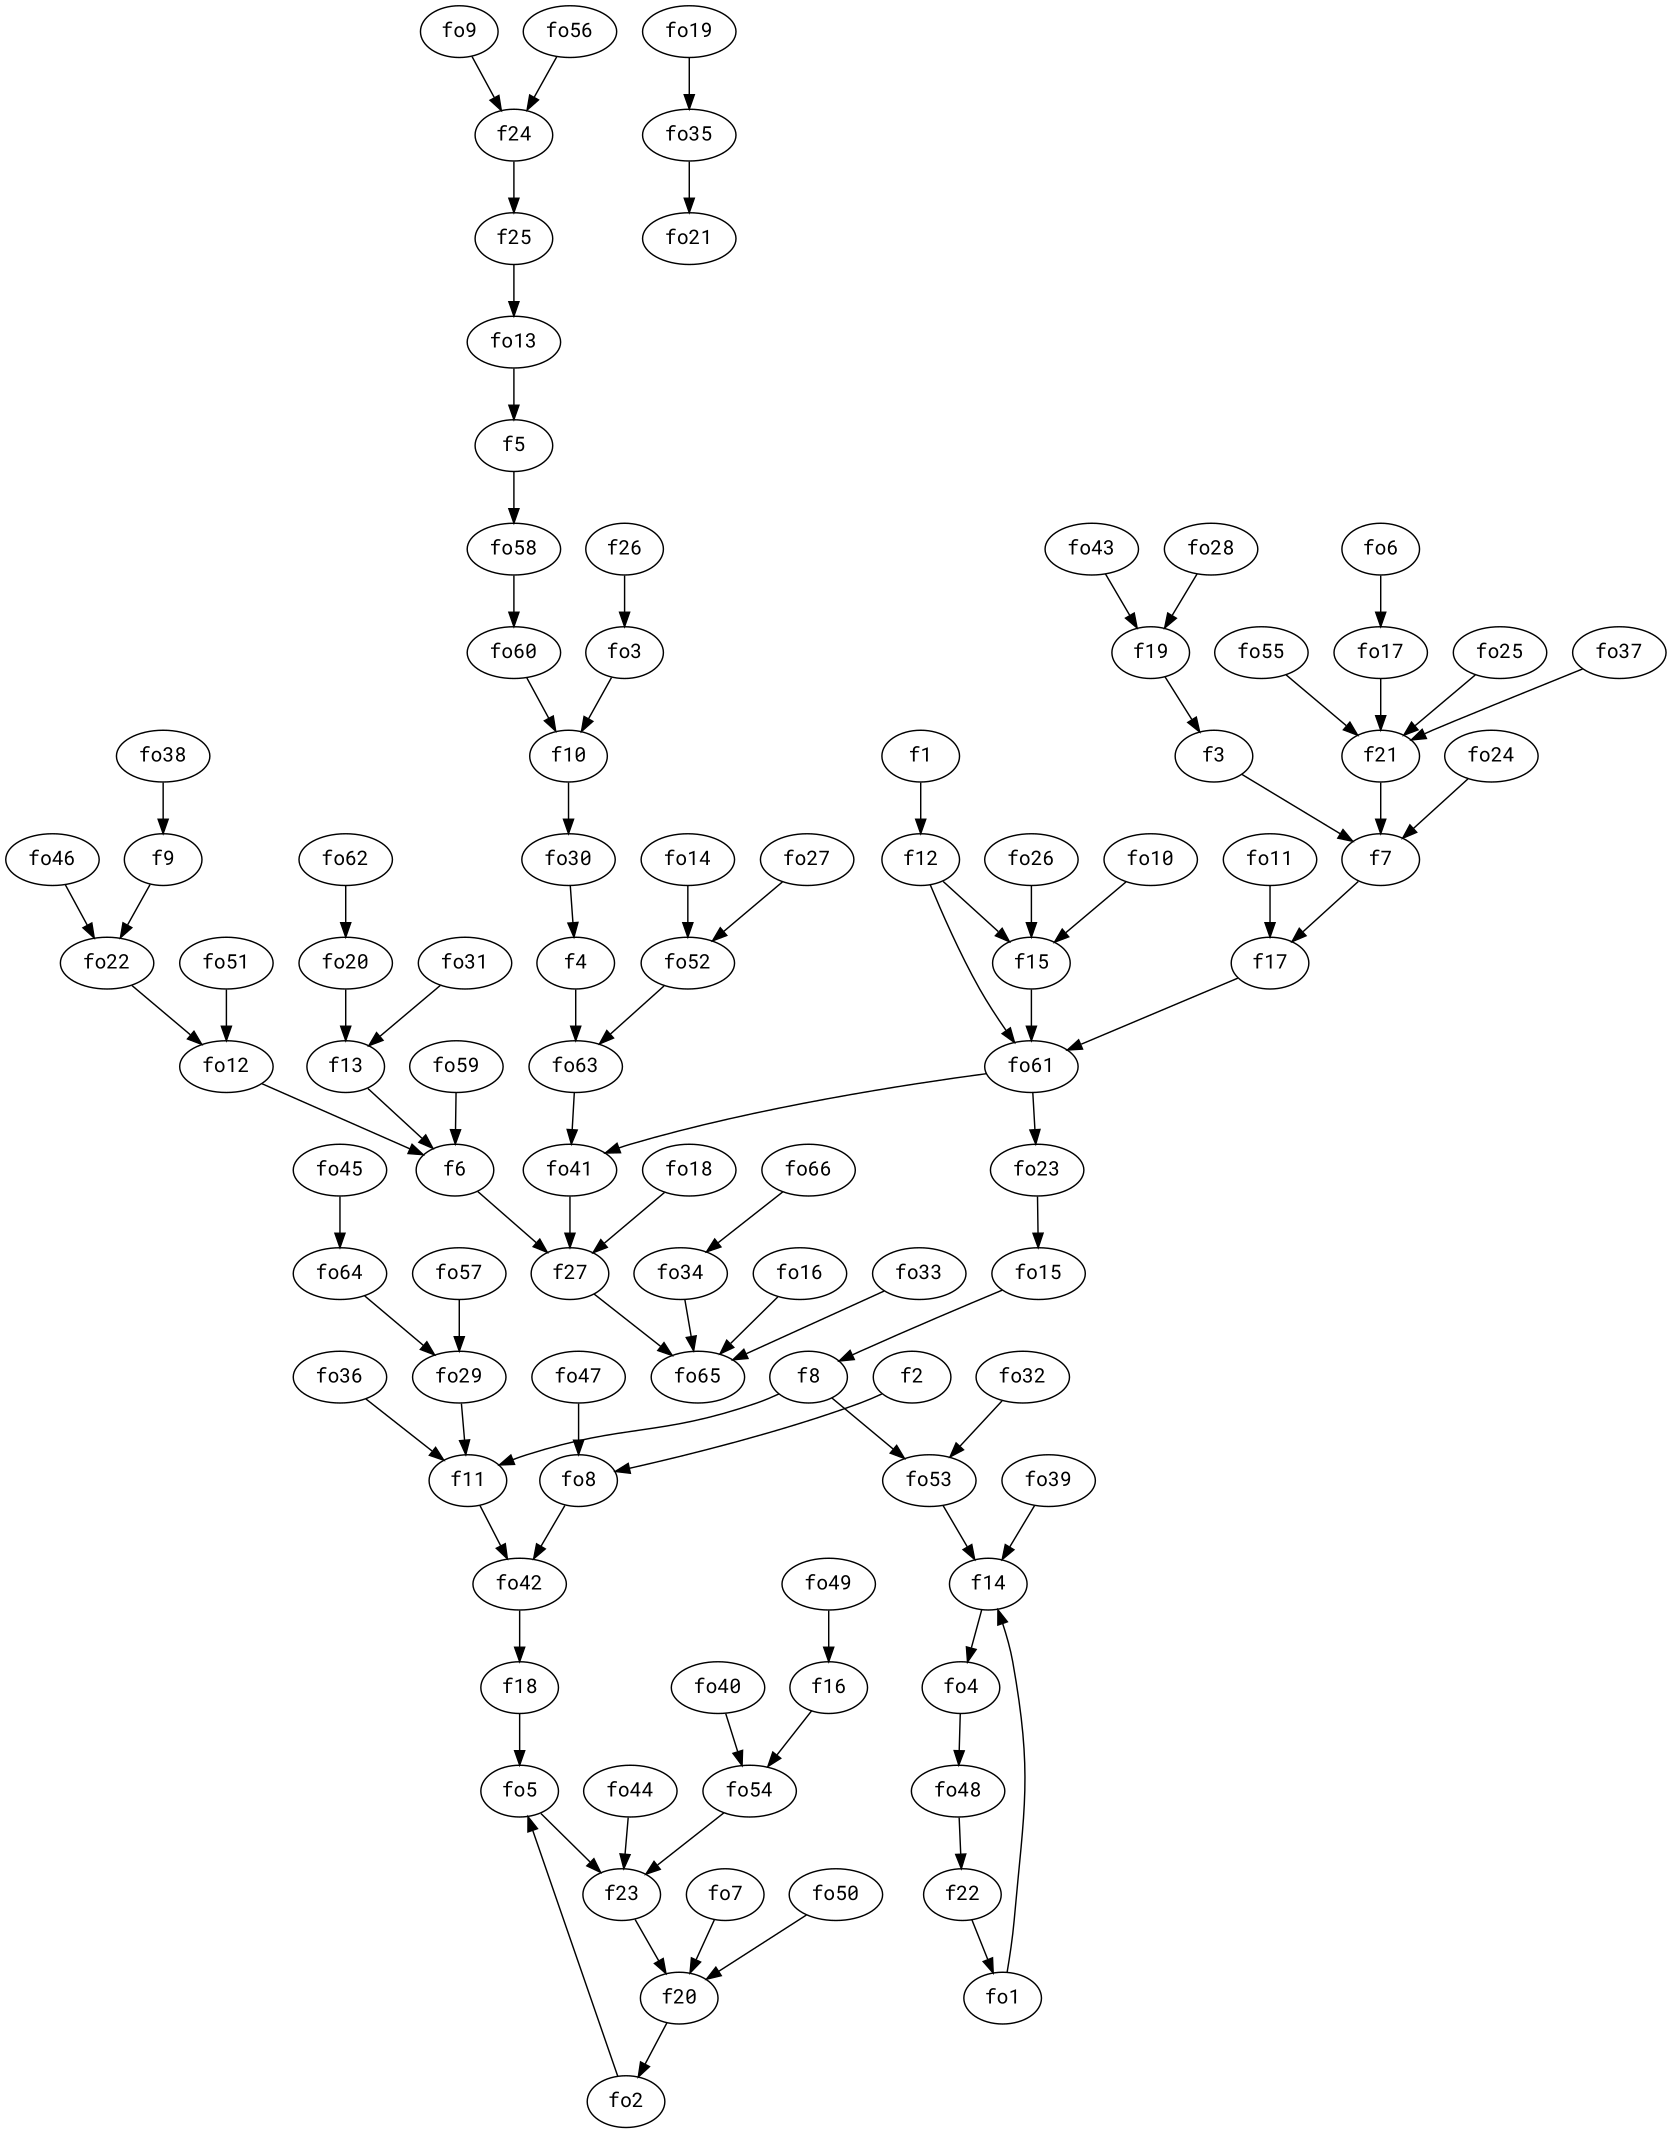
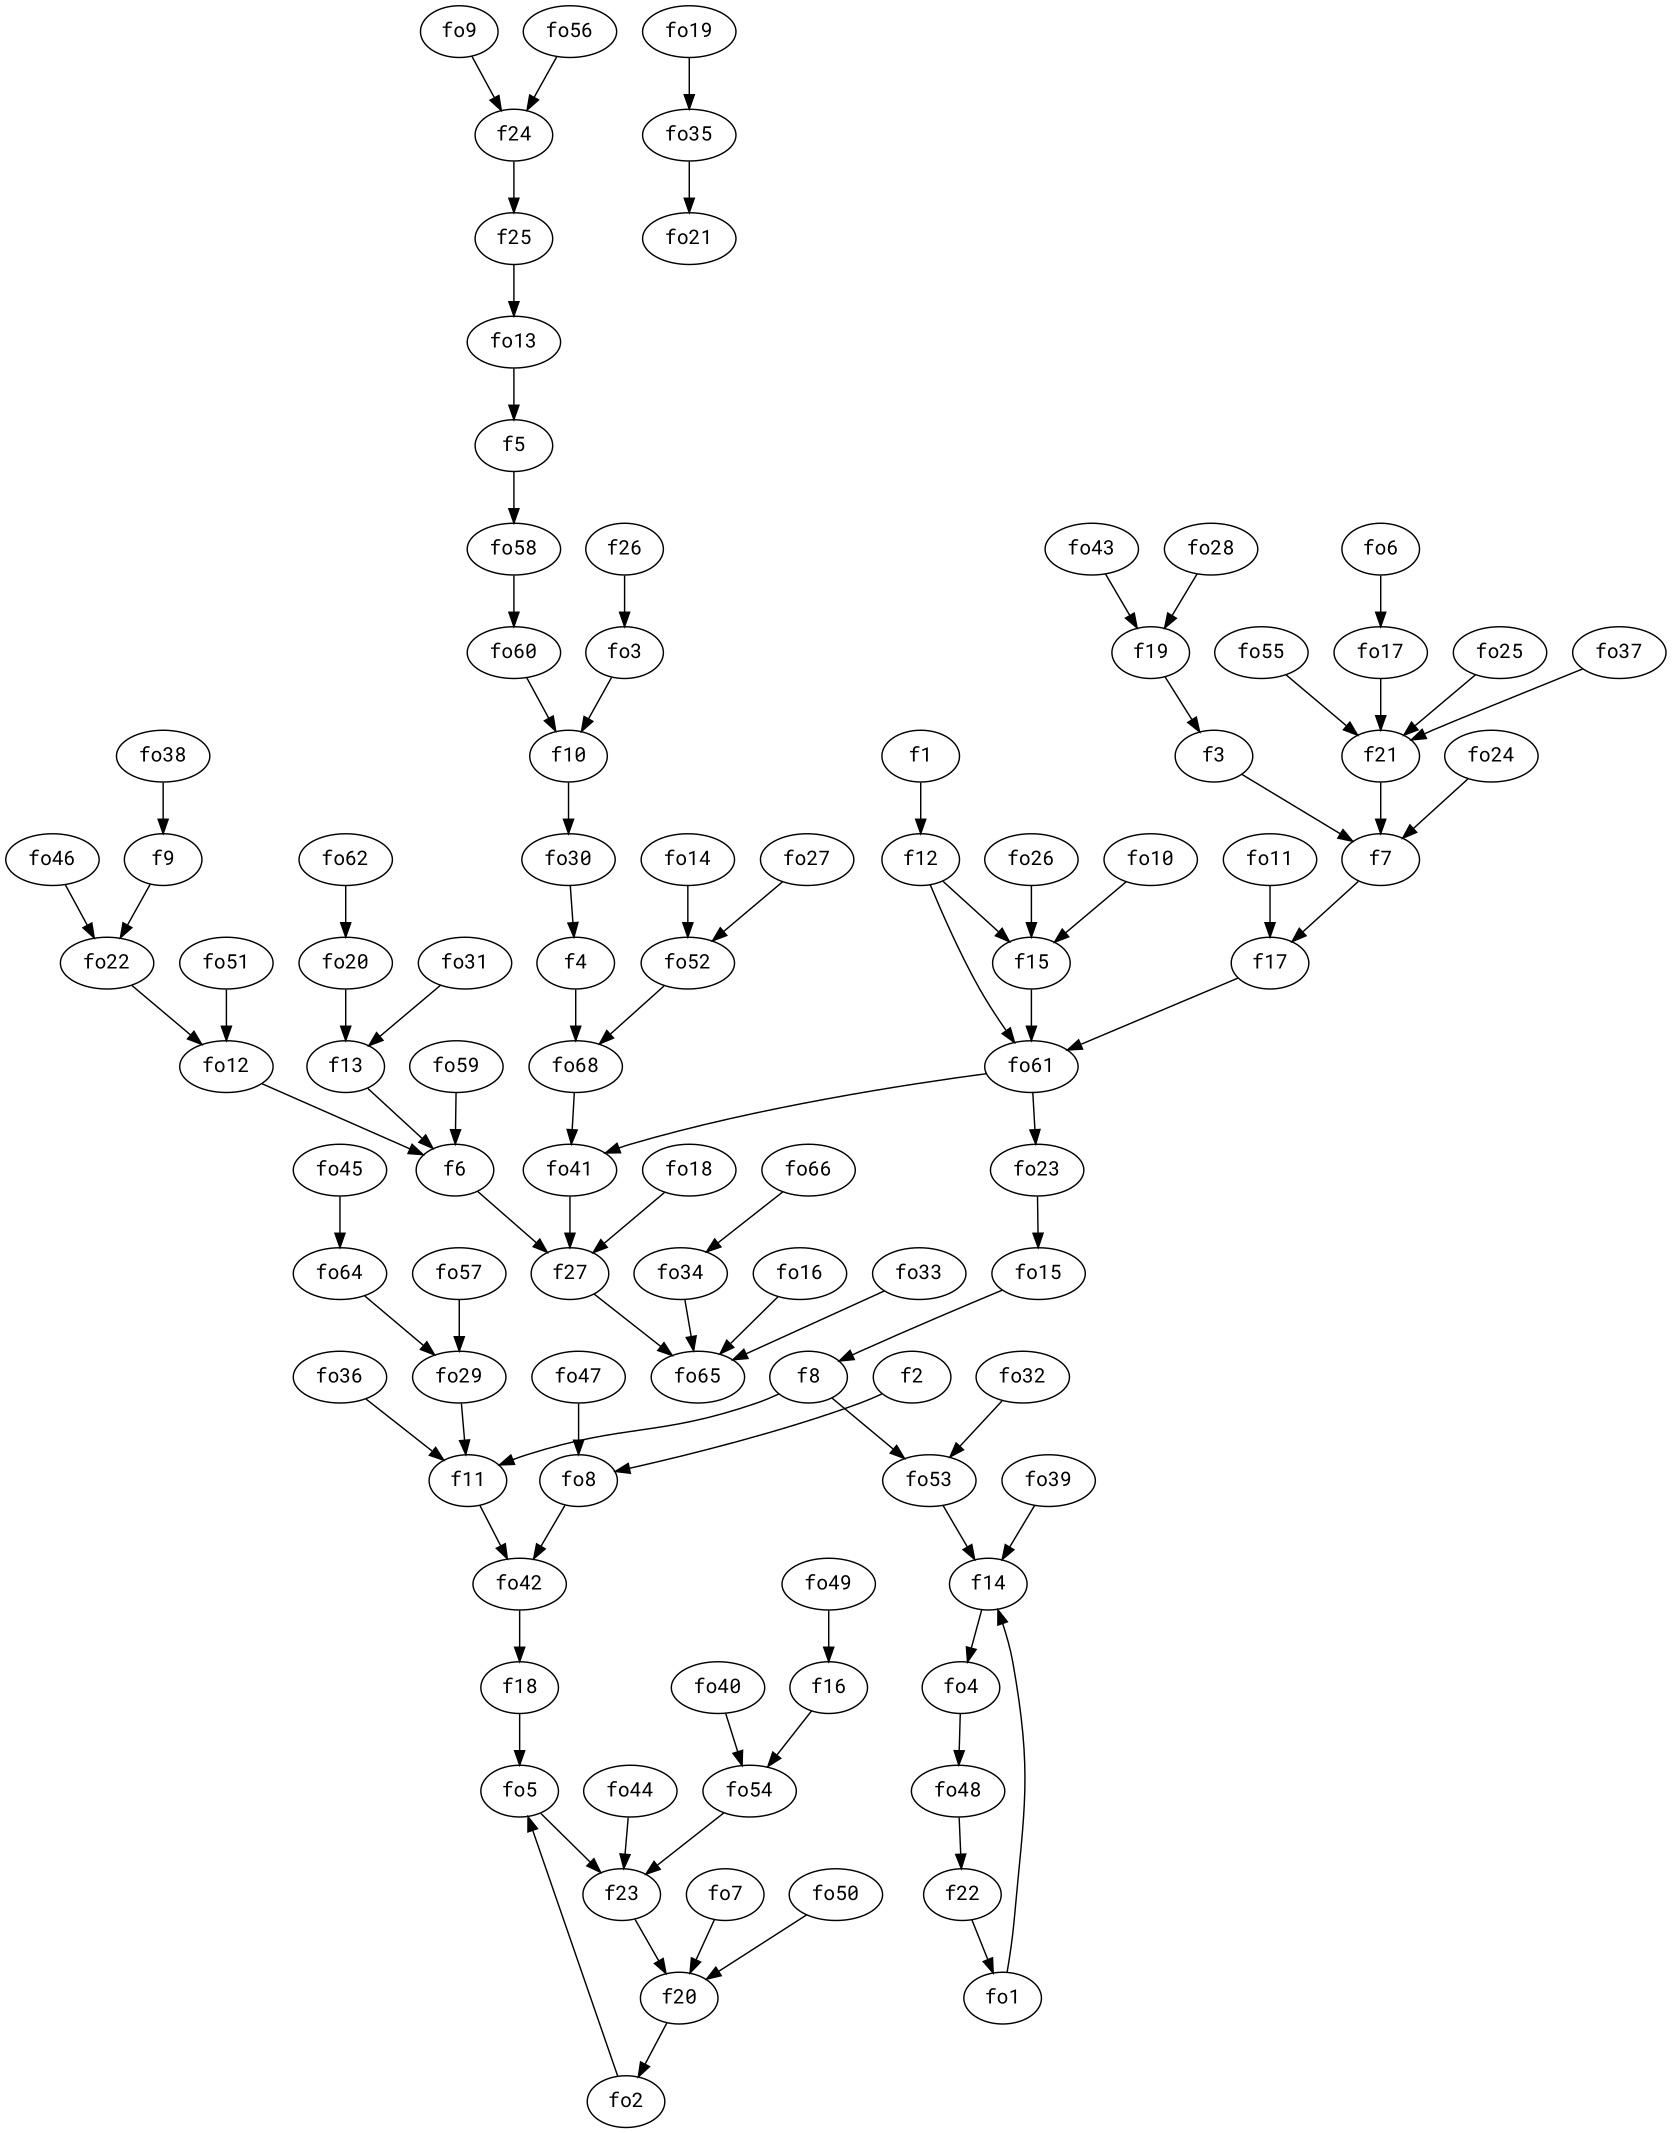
node "fo63": label "fo63" -> "fo68"
